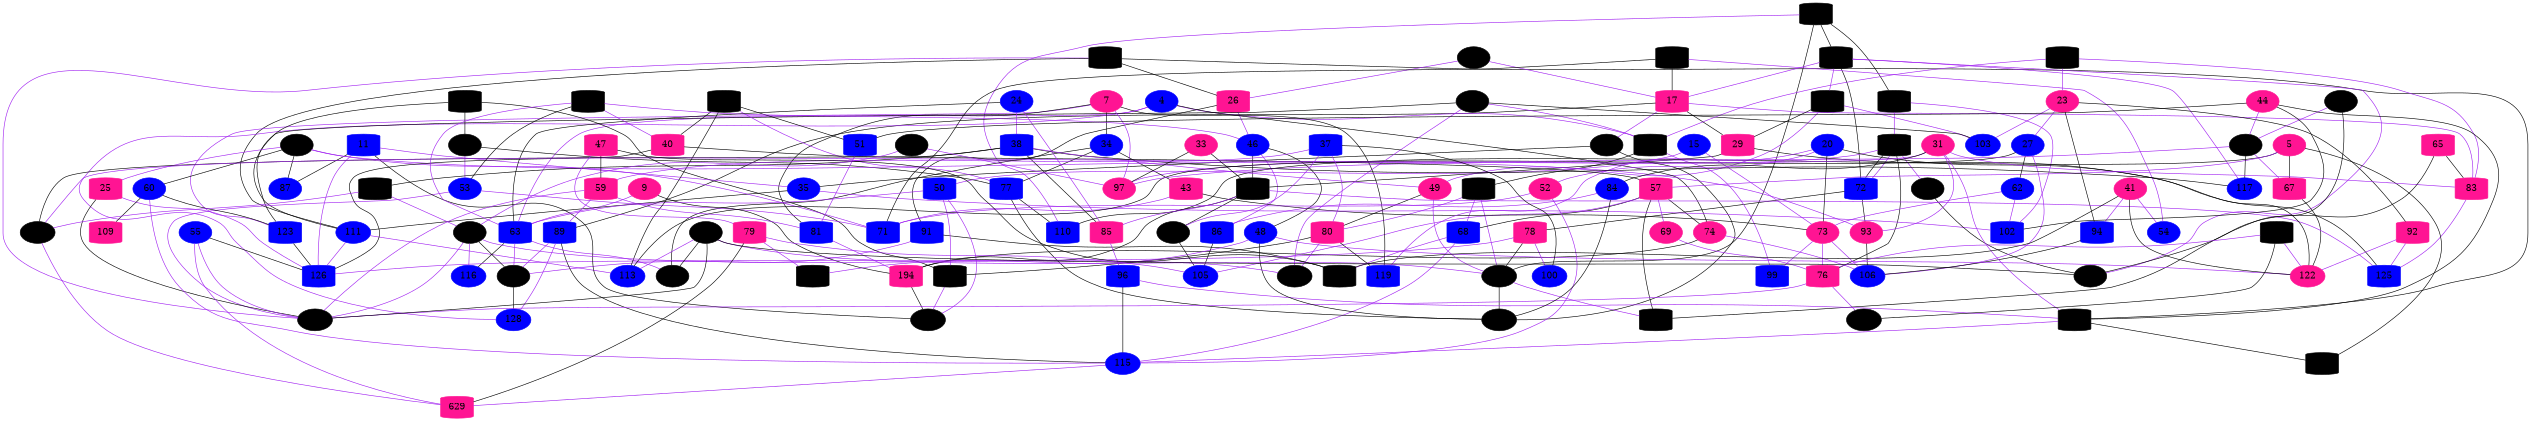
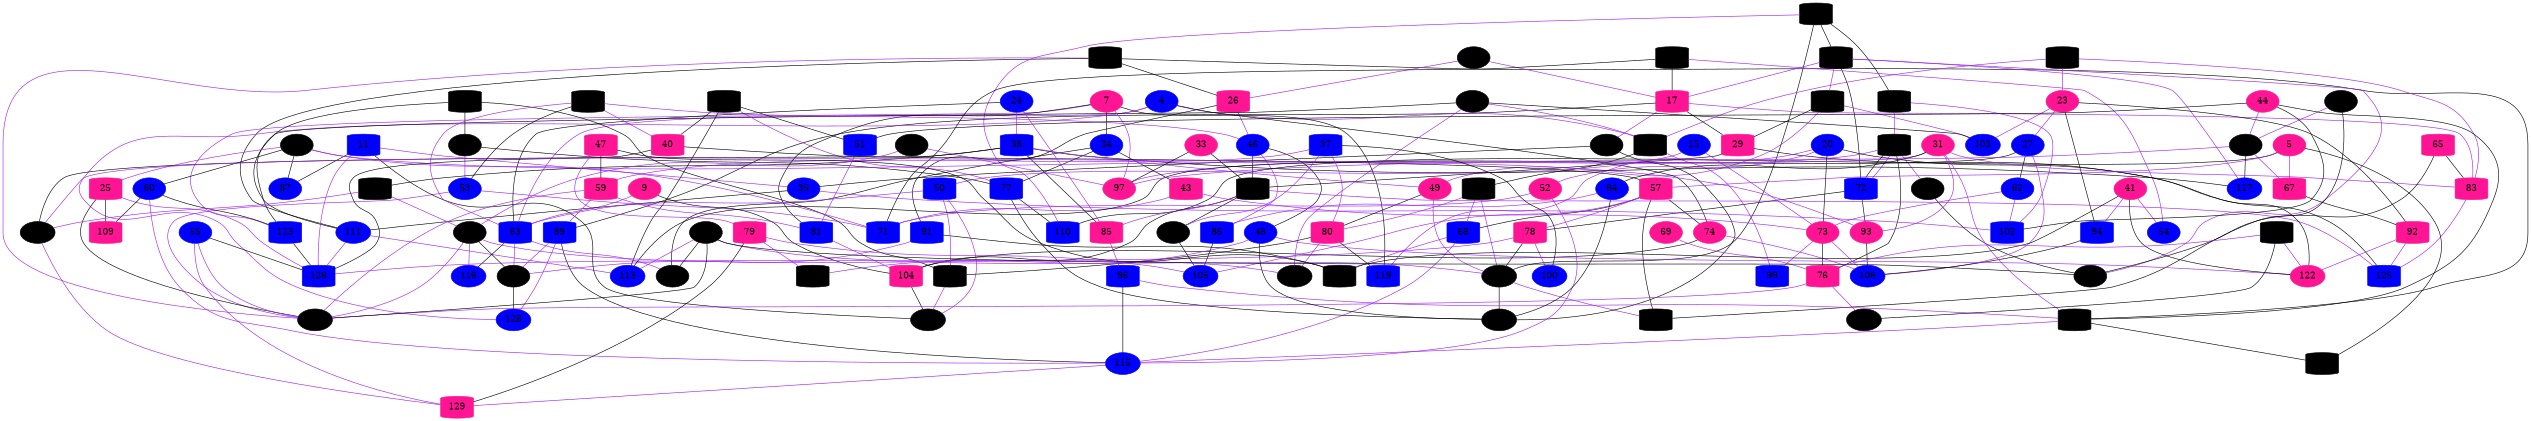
edge "5" -- "67": color black -> purple
edge "57" -- "69": now "57" -- "78"
edge "25" -- "109": added
edge "43" -- "73": color black -> purple
edge "67" -- "122": now "67" -- "92"
edge "73" -- "76": color purple -> black
node "194": label "194" -> "104"
node "629": label "629" -> "129"
